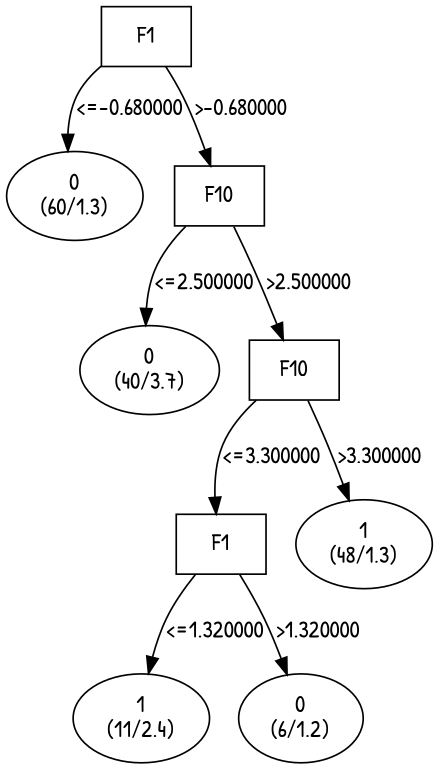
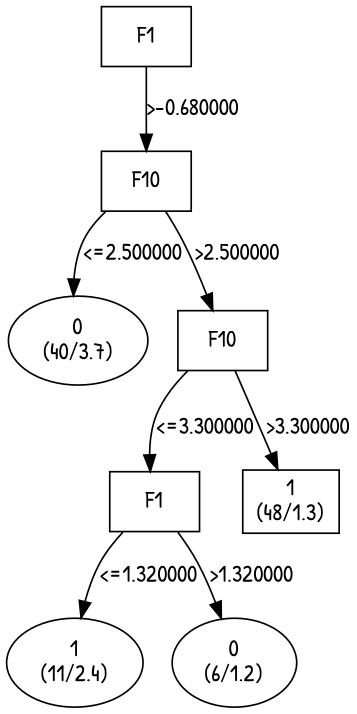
node "0 (60/1.3)": removed
node "1 (48/1.3)": shape ellipse -> box
